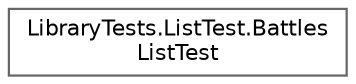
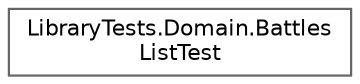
node "LibraryTests.ListTest.Battles ListTest": label "LibraryTests.ListTest.Battles ListTest" -> "LibraryTests.Domain.Battles ListTest"
